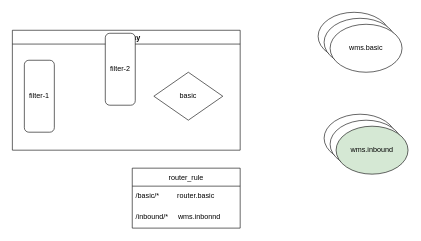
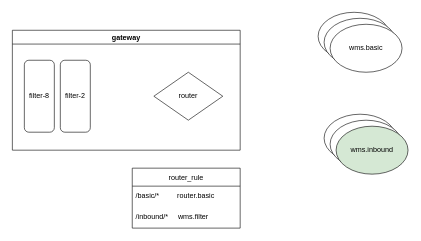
node "filter-2": moved (120, 69) -> (75, 96)
node "filter-1": label "filter-1" -> "filter-8"
node "basic": label "basic" -> "router"
node "/inbound/* wms.inbonnd": label "/inbound/* wms.inbonnd" -> "/inbound/* wms.filter"
